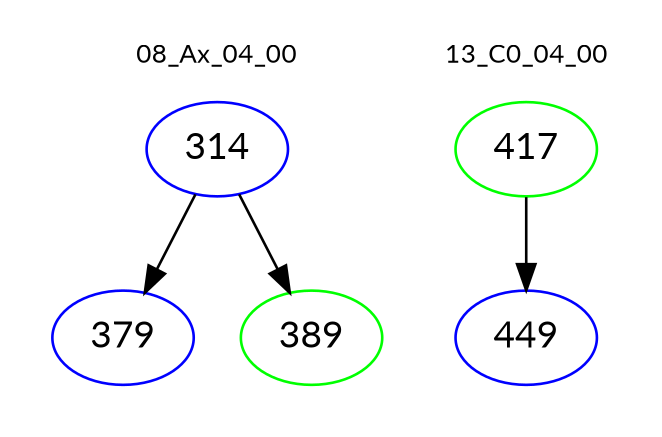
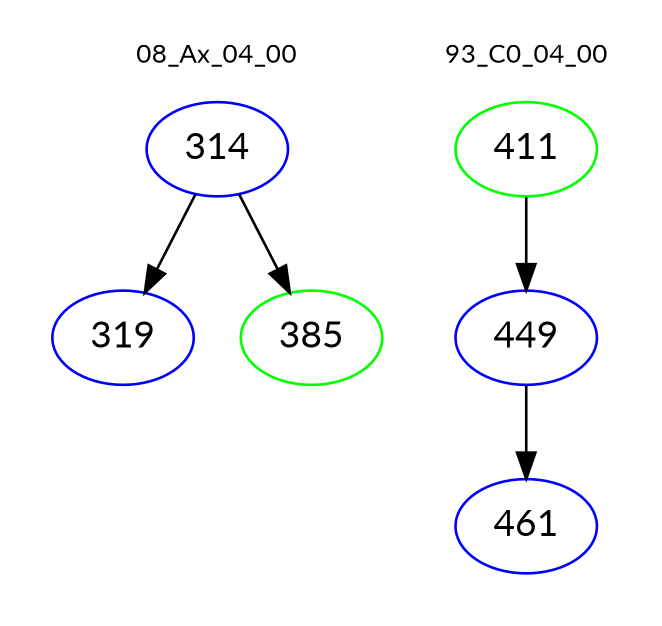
cluster "13_C0_04_00": label "13_C0_04_00" -> "93_C0_04_00"
node "417": label "417" -> "411"
node "379": label "379" -> "319"
node "389": label "389" -> "385"
node "461": added
